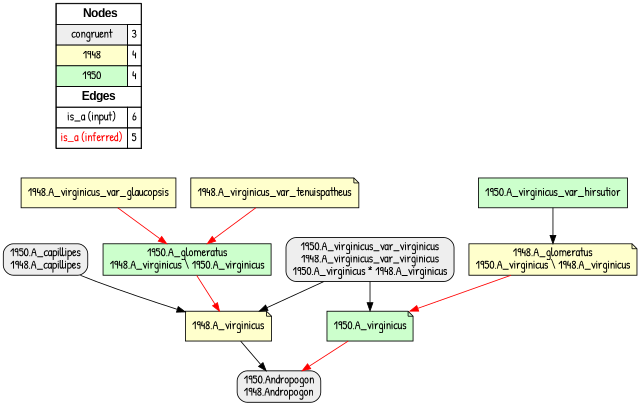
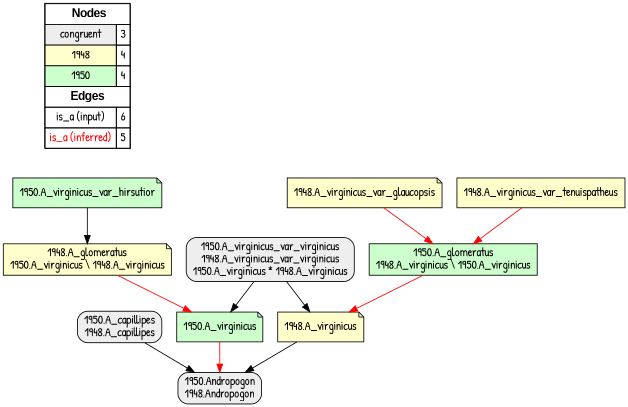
node "1948.A_virginicus_var_glaucopsis": shape box -> note
node "1948.A_virginicus_var_tenuispatheus": shape note -> box
node "1950.A_virginicus_var_hirsutior": shape box -> note
edge "1950.A_capillipes 1948.A_capillipes" -> "1948.A_virginicus": now "1950.A_capillipes 1948.A_capillipes" -> "1950.Andropogon 1948.Andropogon"
